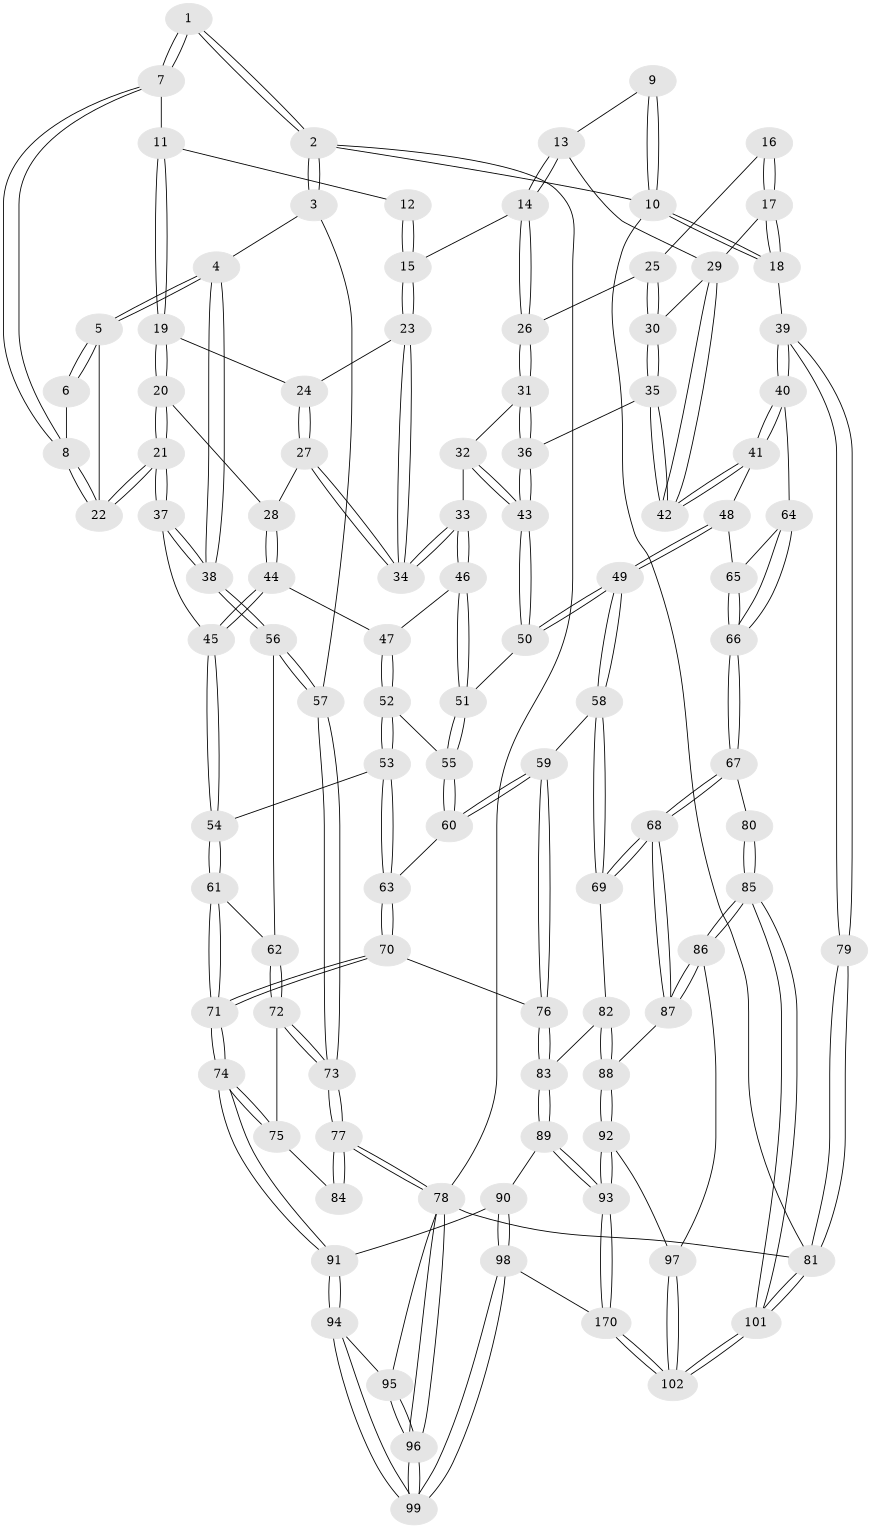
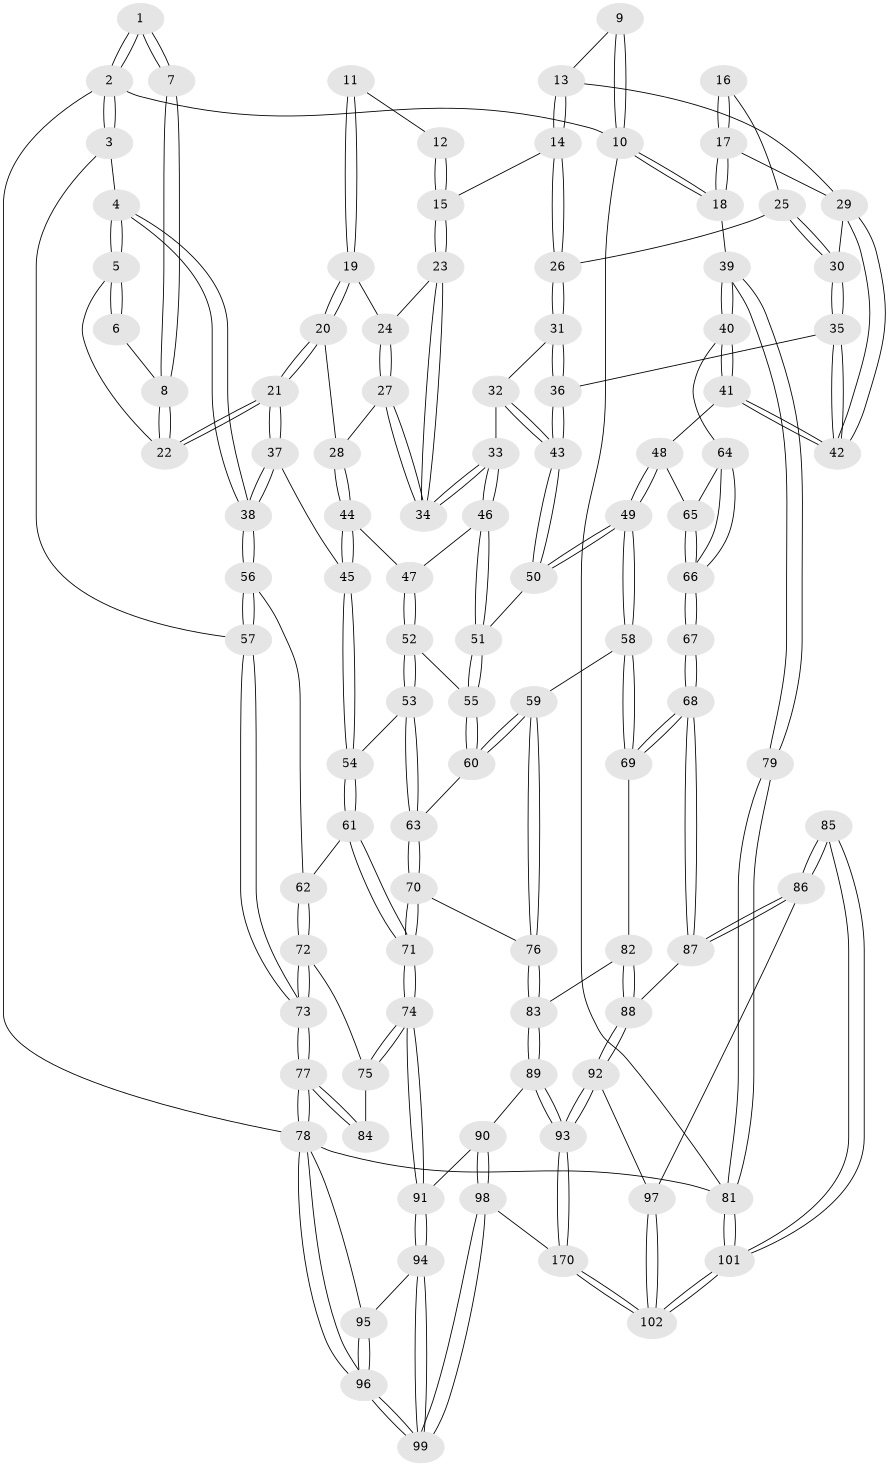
edge "7" -- "11": removed
node "80": removed
